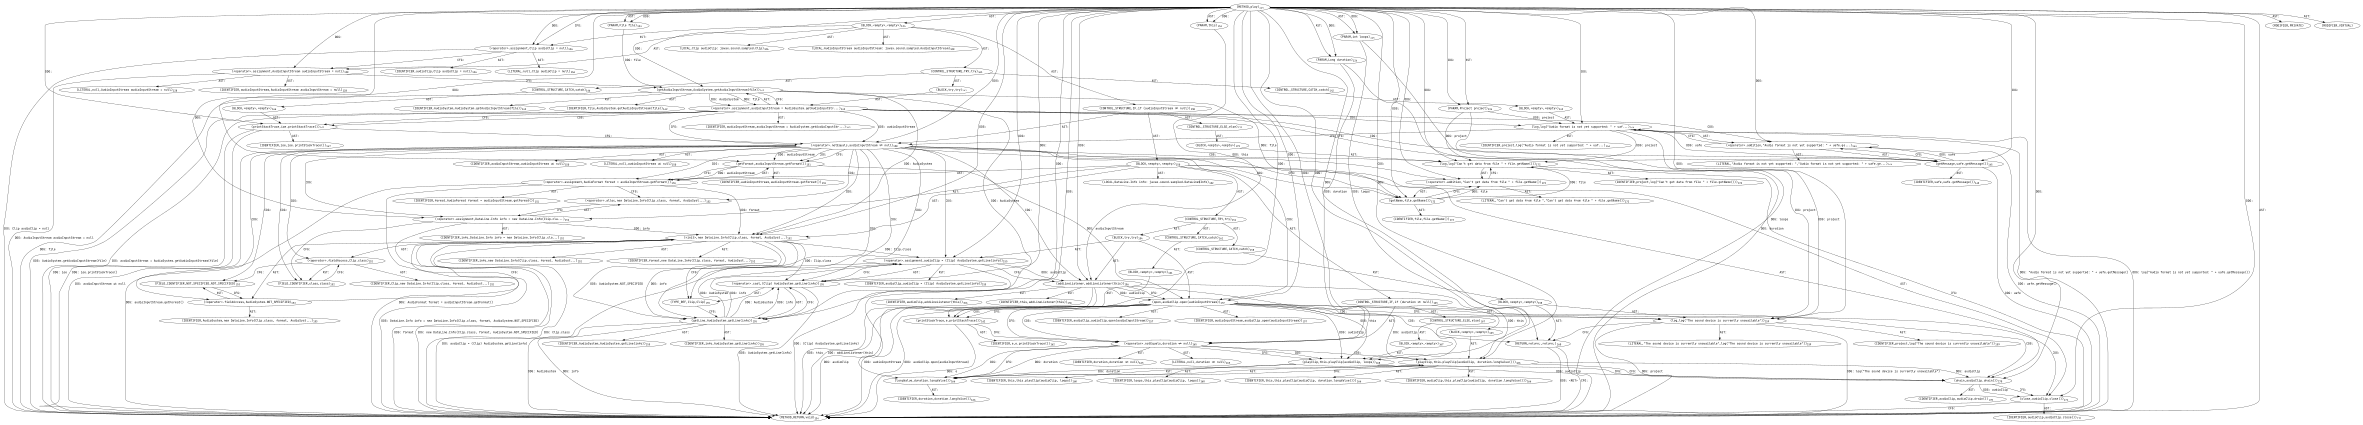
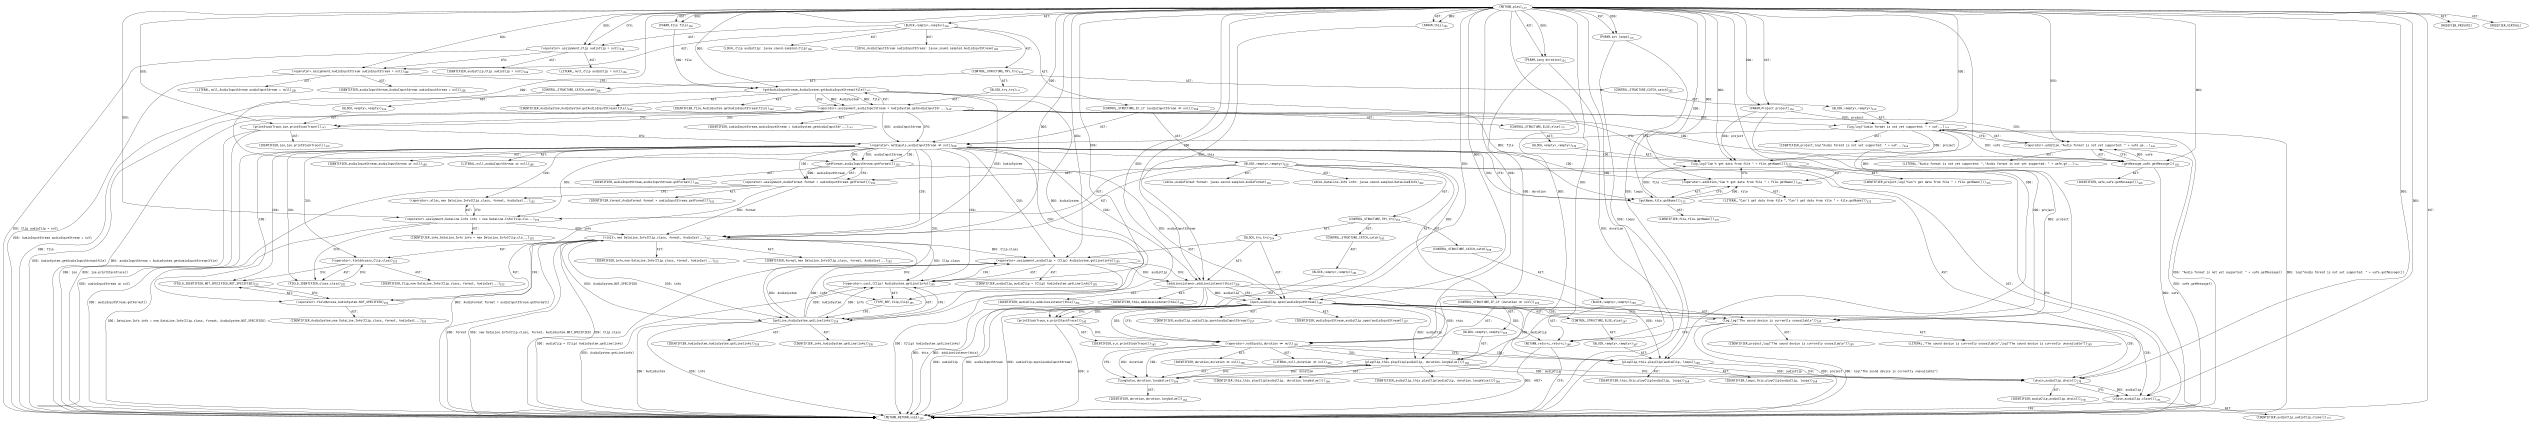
node "(LOCAL,AudioFormat format: javax.sound.sampled.AudioFormat)": added
